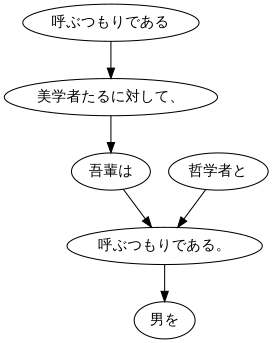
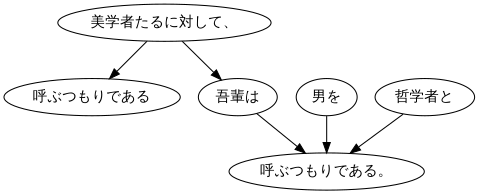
edge "呼ぶつもりである" -> "美学者たるに対して、": reversed
edge "呼ぶつもりである。" -> "男を": reversed
